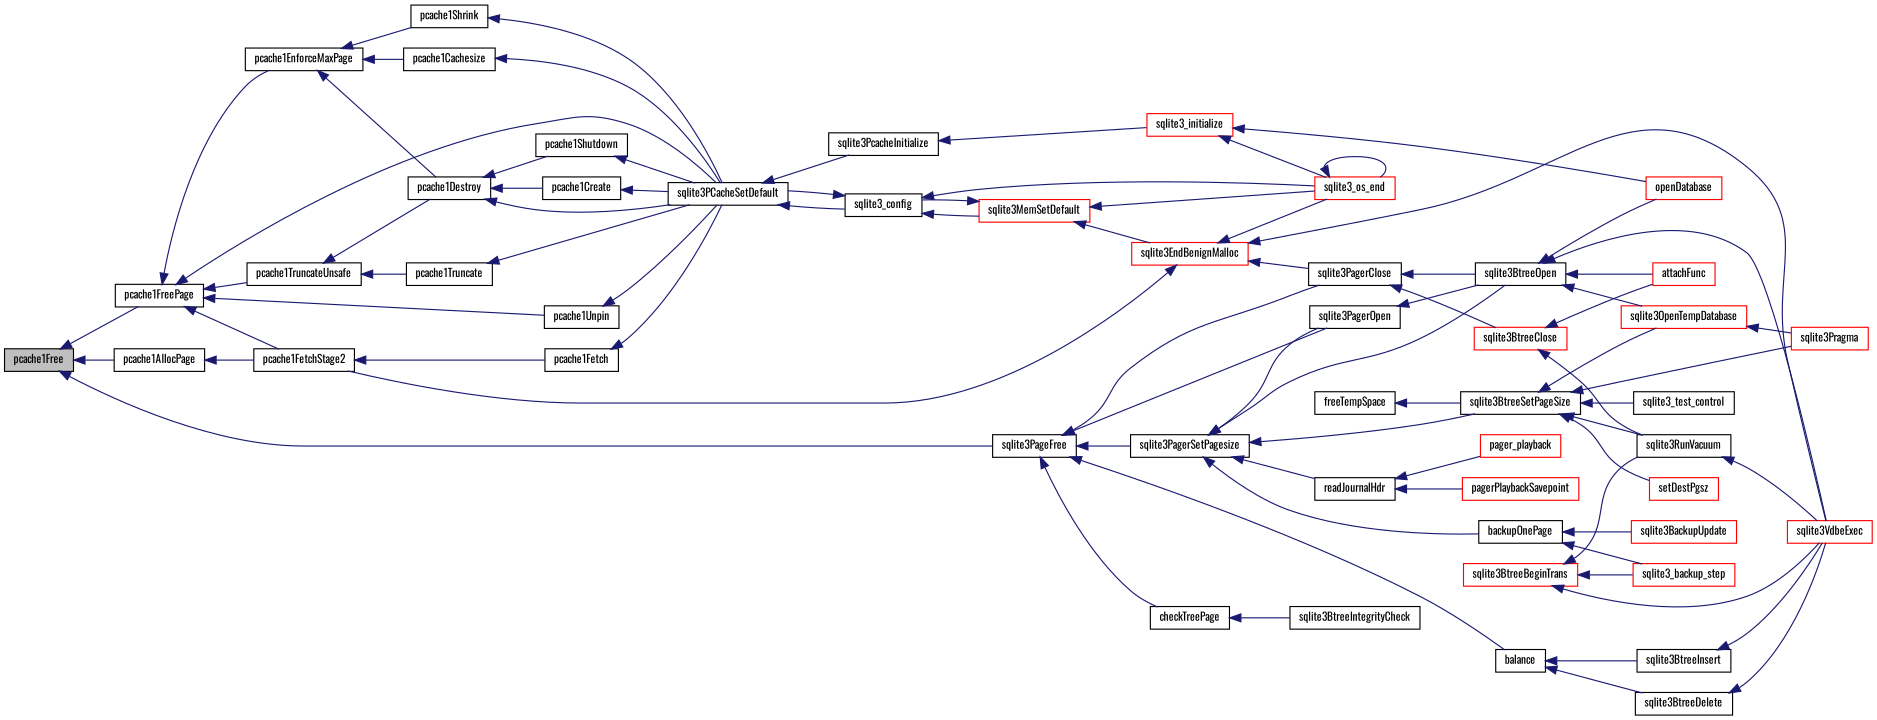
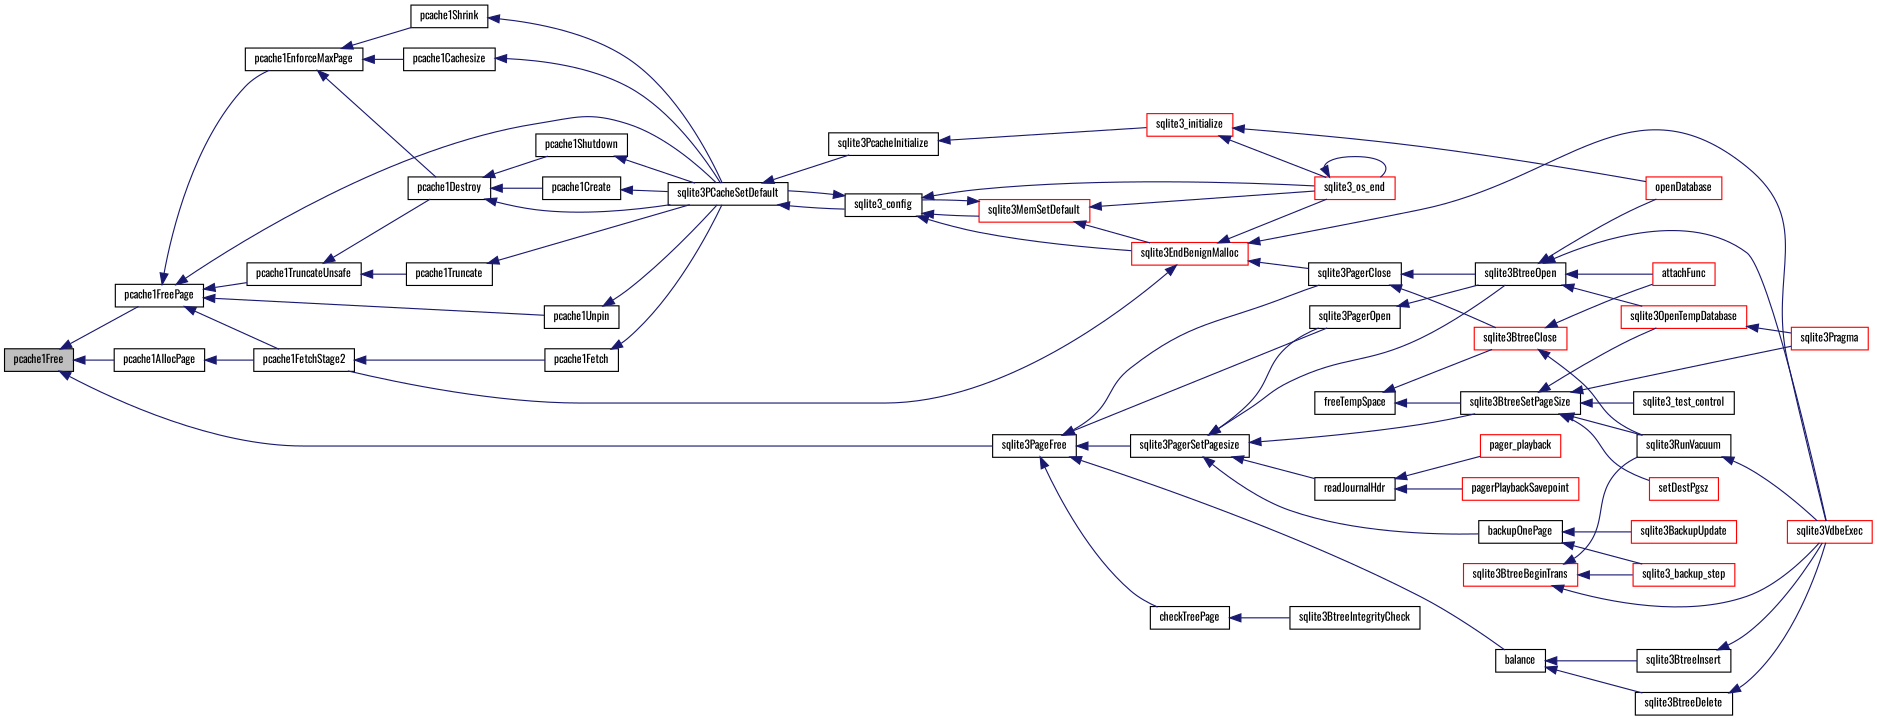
edge "sqlite3EndBenignMalloc" -> "sqlite3_config": added
edge "sqlite3BtreeClose" -> "freeTempSpace": added
